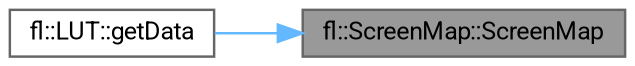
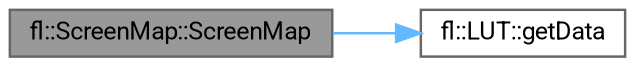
edge "fl::LUT::getData" -> "fl::ScreenMap::ScreenMap": reversed
